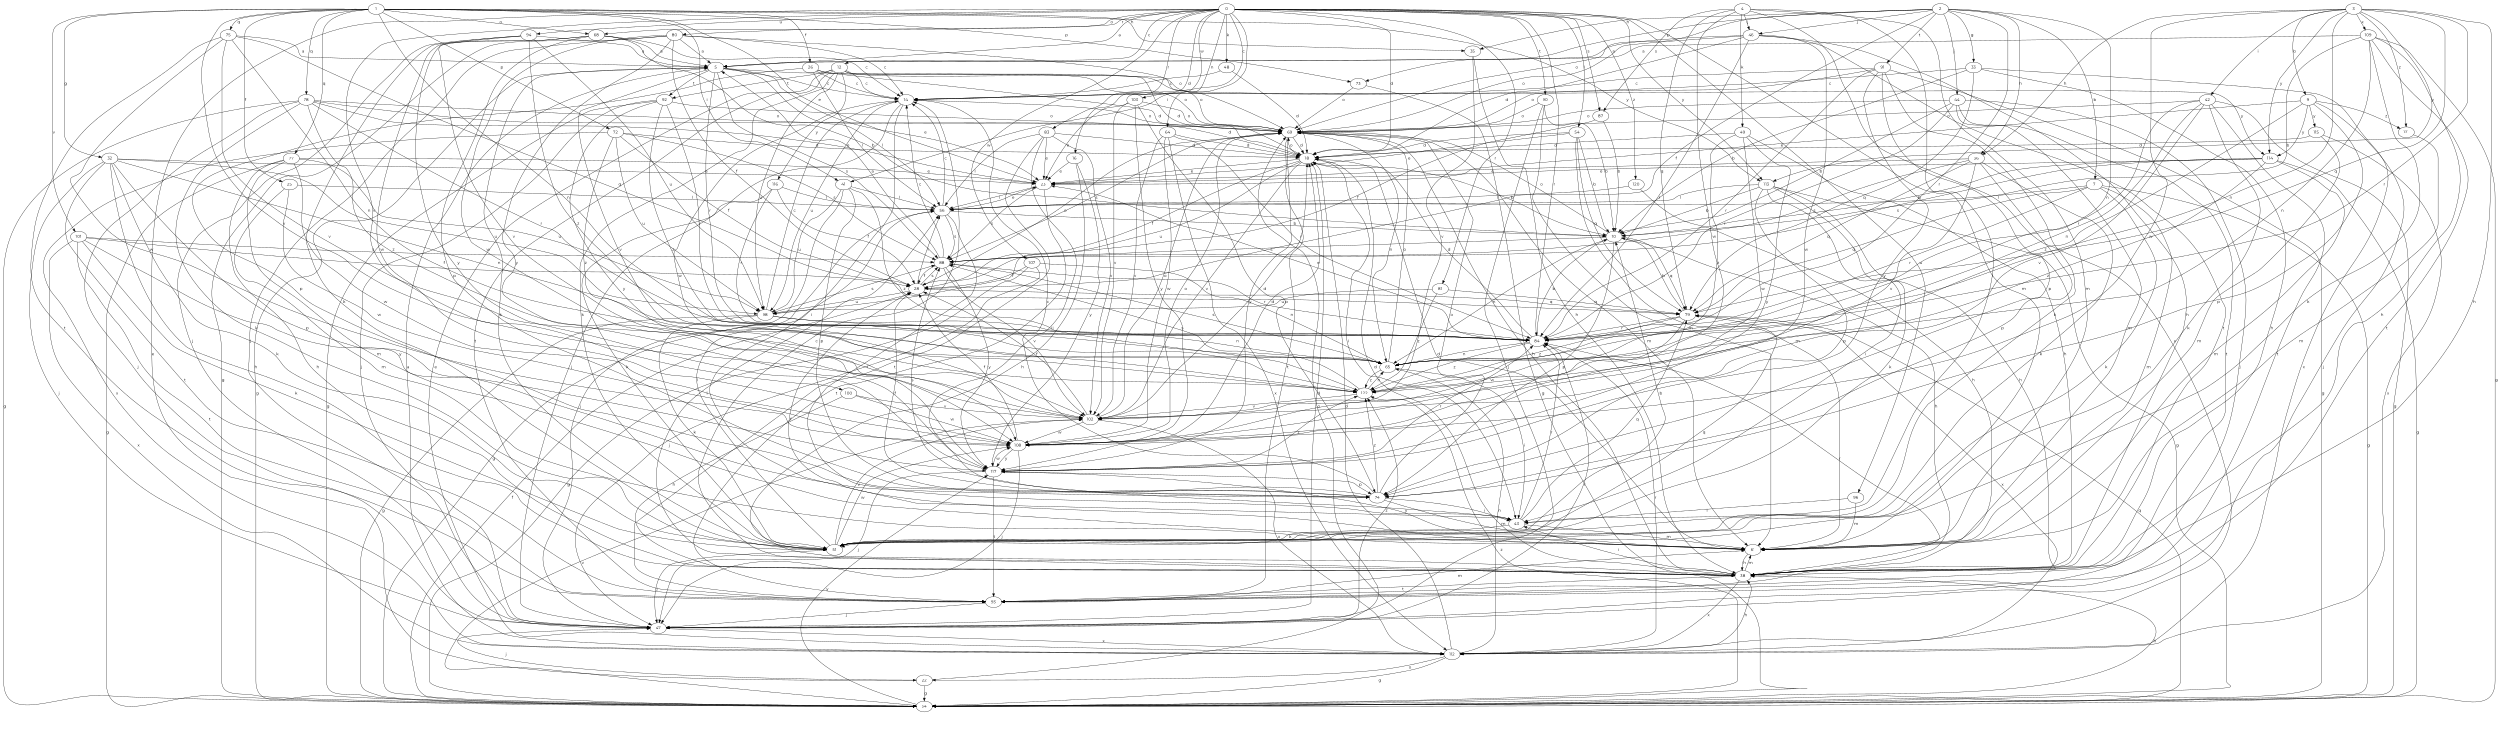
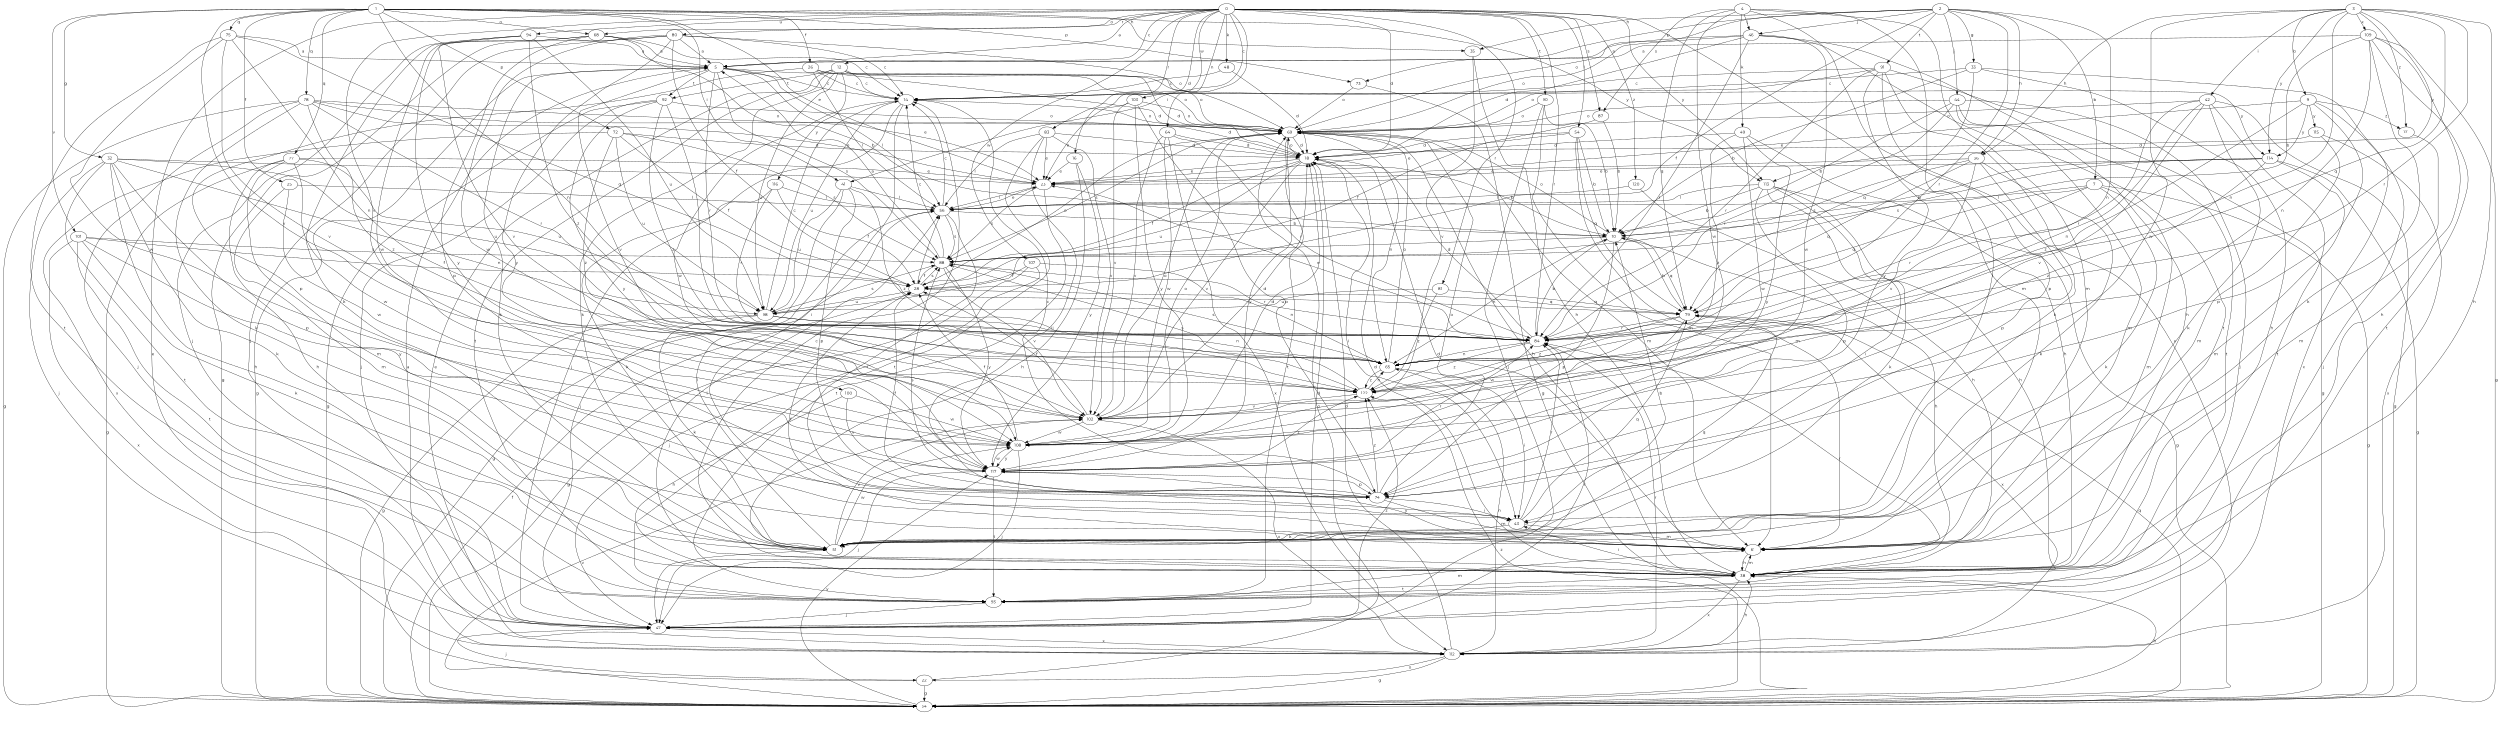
edge "100" -> "102": now "100" -> "117"
node "96": removed
